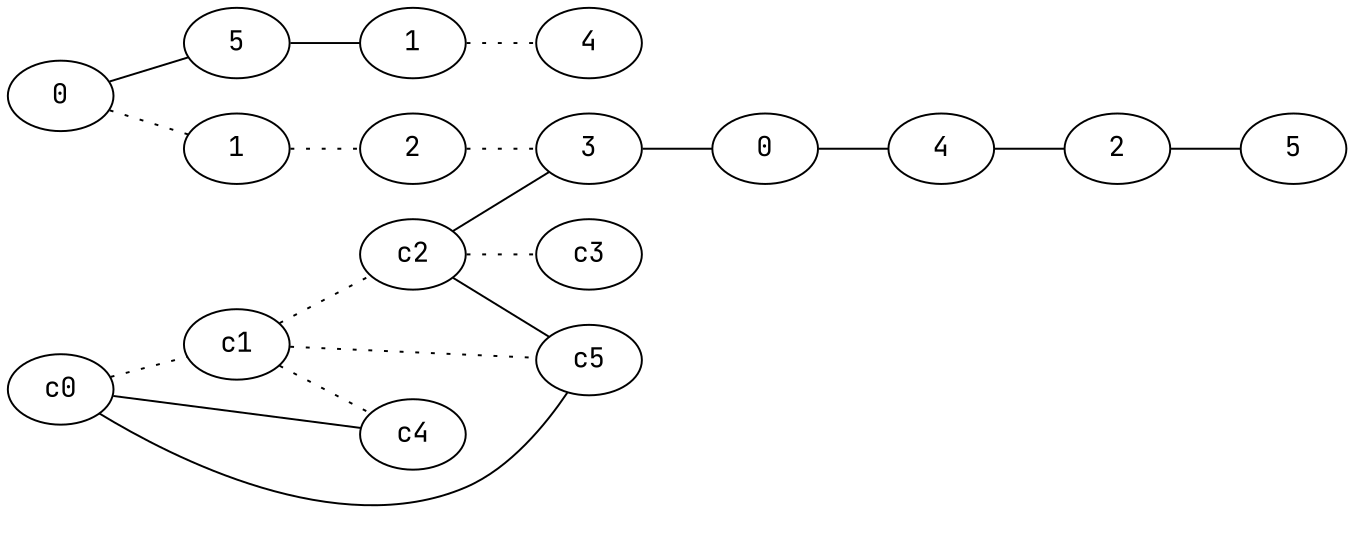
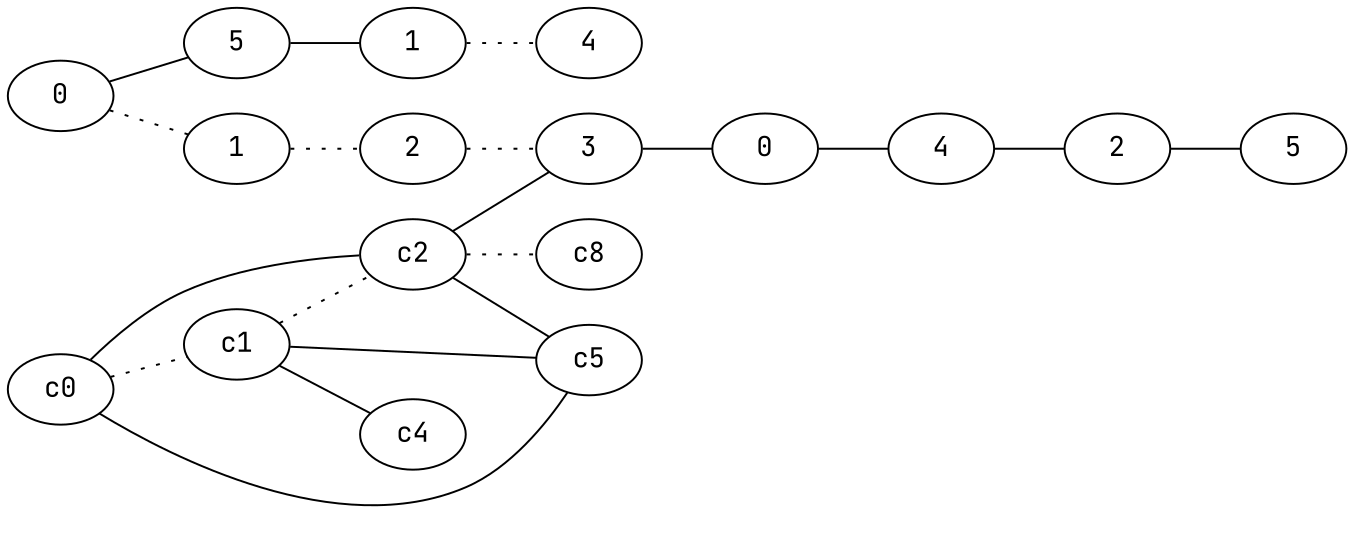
node "c3": label "c3" -> "c8"
edge "c1" -- "c5": style dotted -> solid
edge "c1" -- "c4": style dotted -> solid
edge "c0" -- "c4": now "c0" -- "c2"
